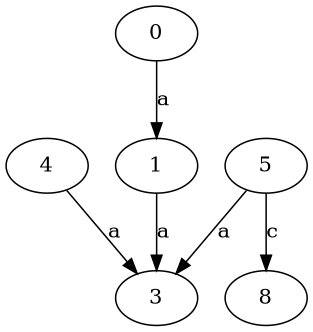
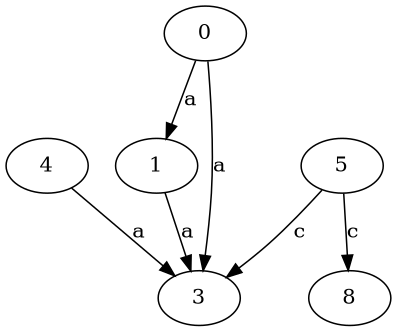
edge "0" -> "3": added, label "a"
edge "5" -> "3": label "a" -> "c"
